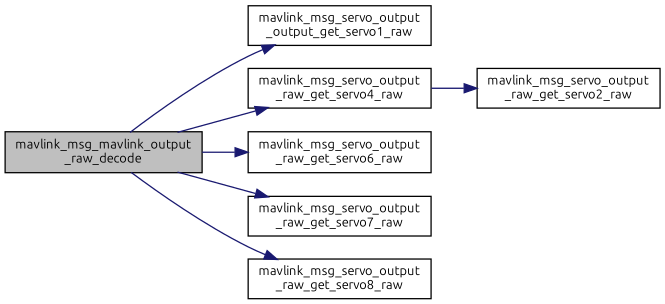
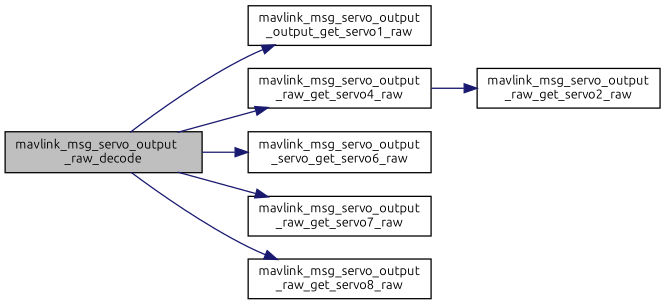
node "mavlink_msg_mavlink_output _raw_decode": label "mavlink_msg_mavlink_output _raw_decode" -> "mavlink_msg_servo_output _raw_decode"
node "mavlink_msg_servo_output _raw_get_servo6_raw": label "mavlink_msg_servo_output _raw_get_servo6_raw" -> "mavlink_msg_servo_output _servo_get_servo6_raw"
